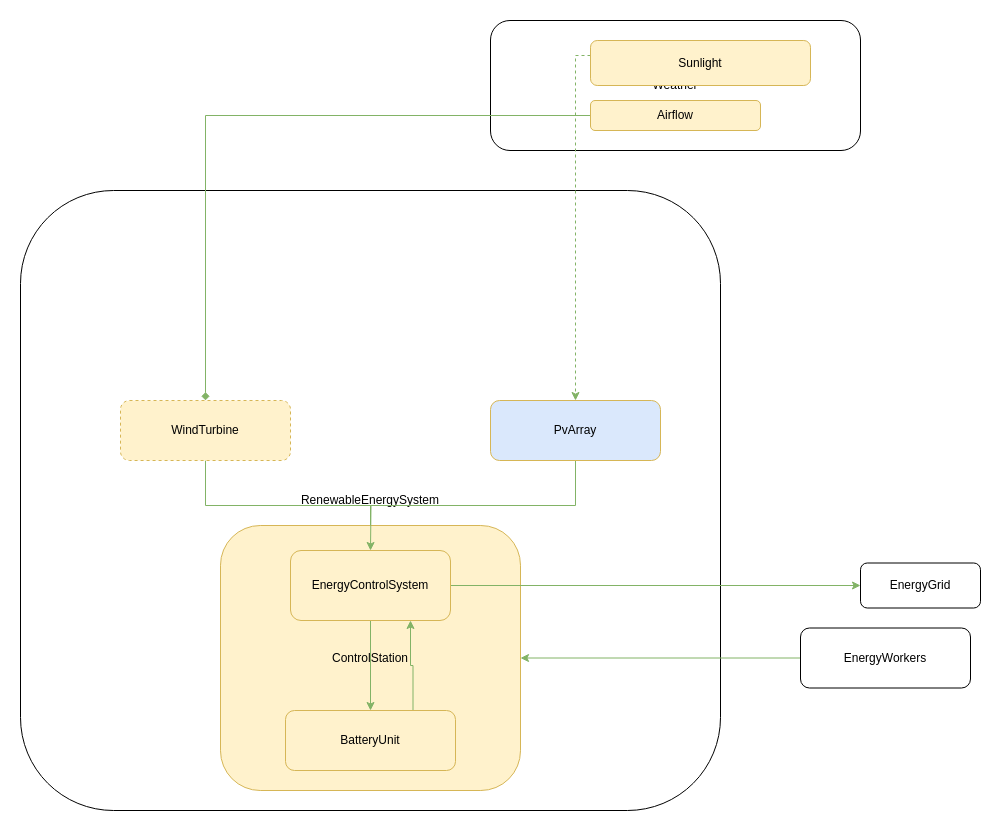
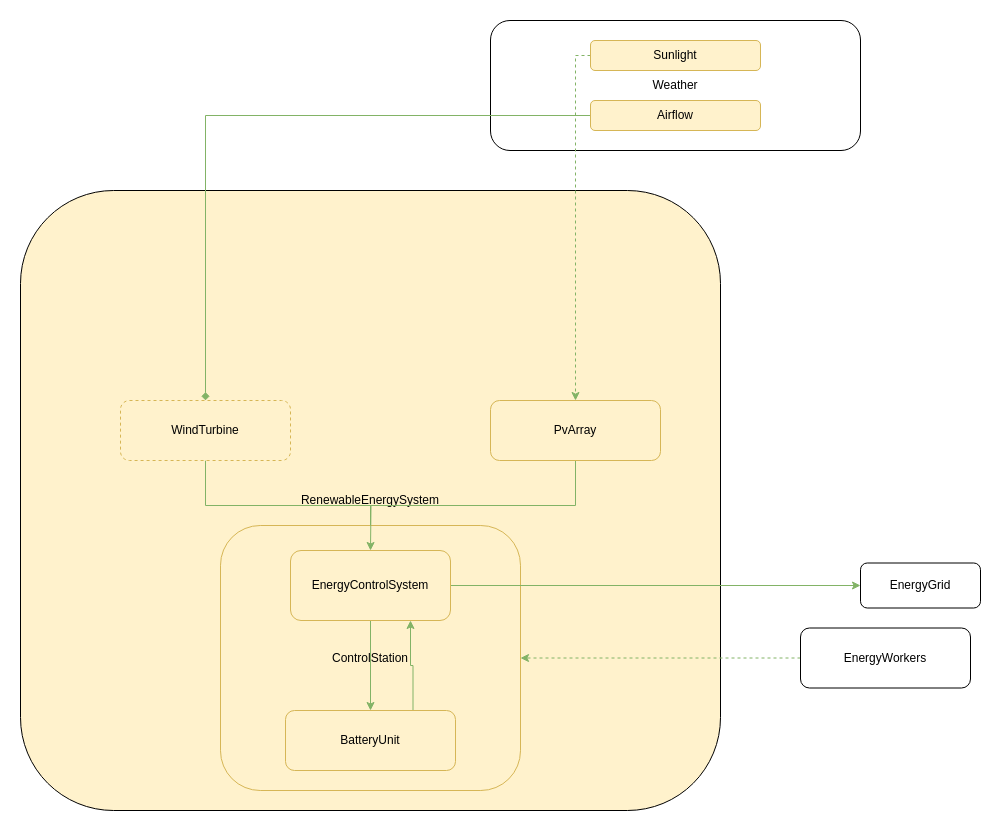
node "Sunlight": size 220x45 -> 170x30
node "PvArray": fillcolor #dae8fc -> #fff2cc
node "RenewableEnergySystem": fillcolor #ffffff -> #fff2cc
edge "PvArray" -> "EnergyControlSystem": arrowhead open -> classic
edge "EnergyWorkers" -> "ControlStation": style solid -> dashed
